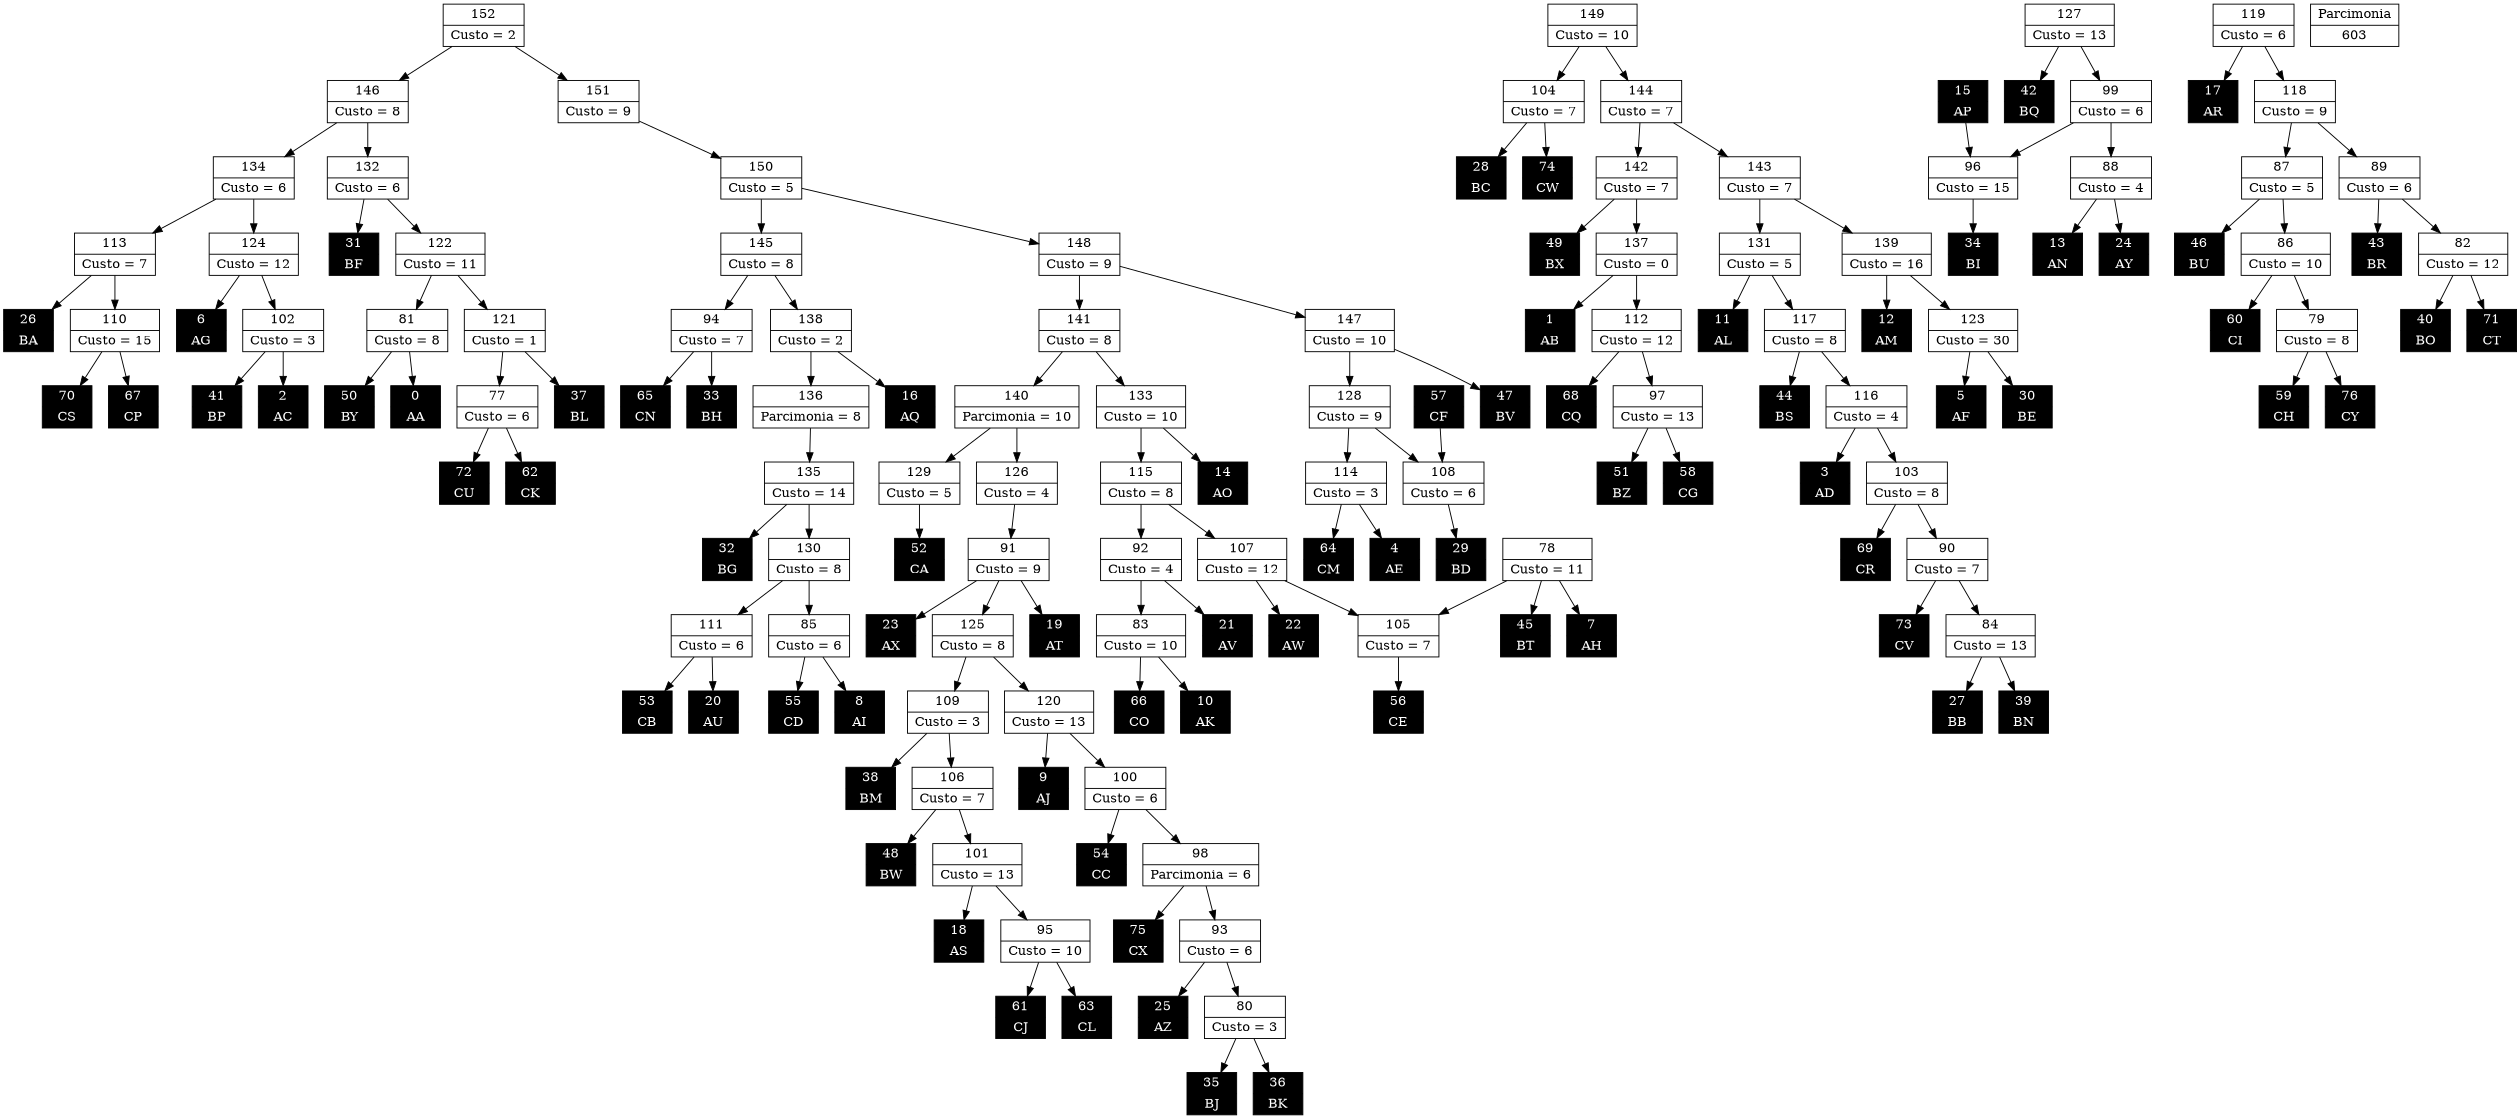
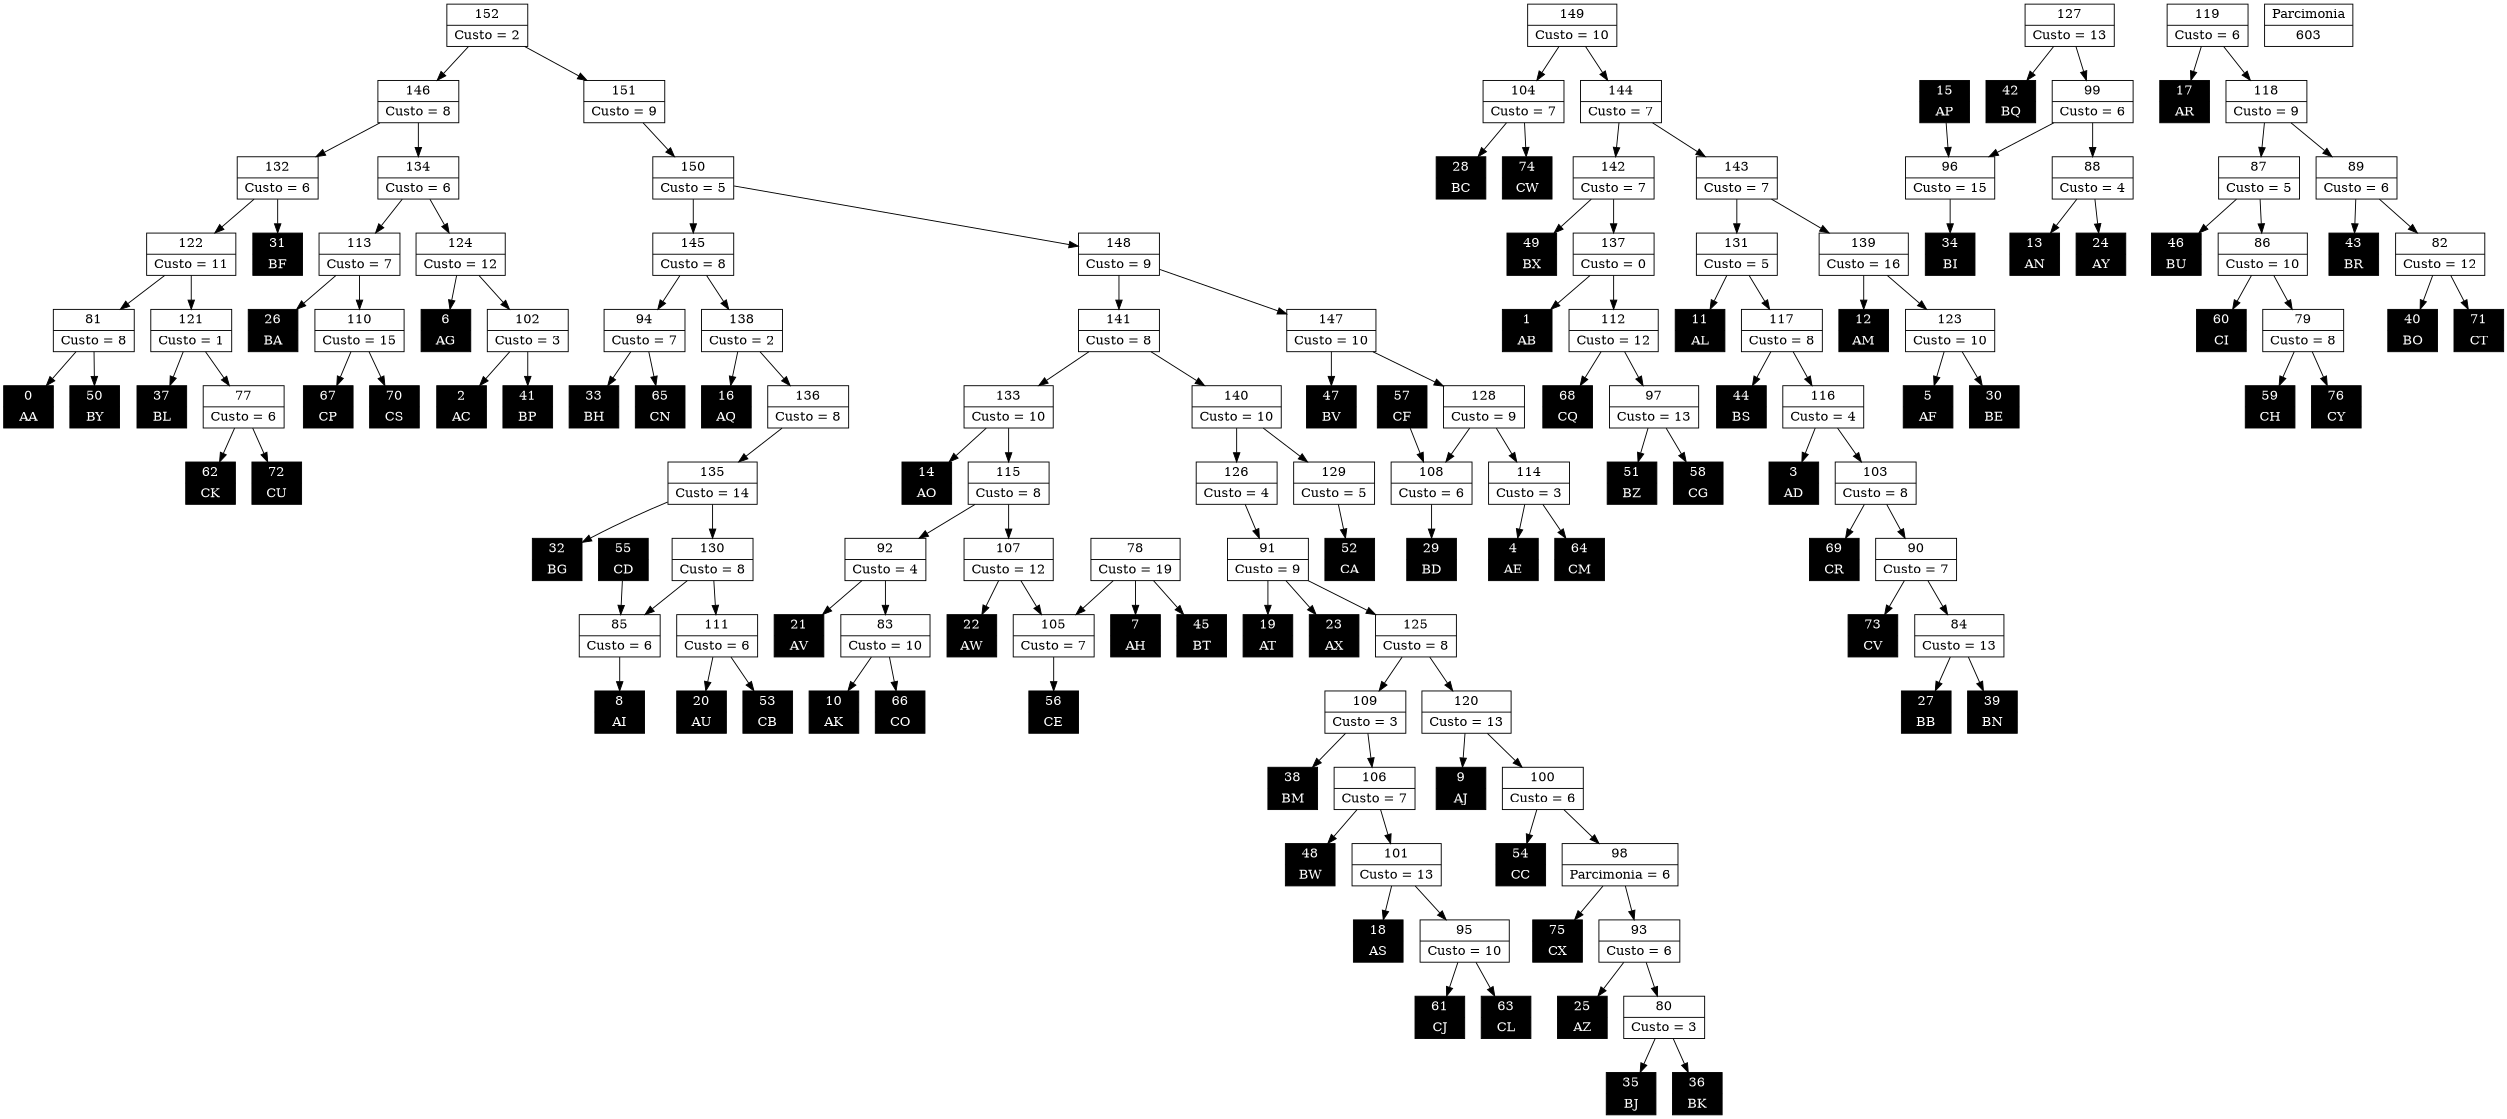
node "123": text "Custo = 30" -> "Custo = 10"
node "136": text "Parcimonia = 8" -> "Custo = 8"
node "140": text "Parcimonia = 10" -> "Custo = 10"
node "78": text "Custo = 11" -> "Custo = 19"
edge "85" -> "55": reversed
